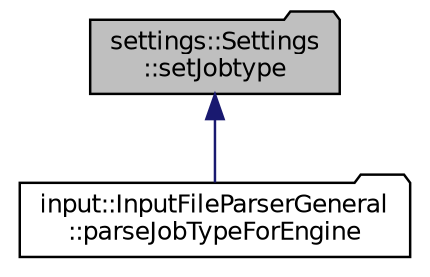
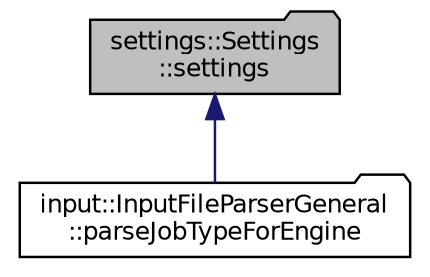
node "settings::Settings ::setJobtype": label "settings::Settings ::setJobtype" -> "settings::Settings ::settings"
